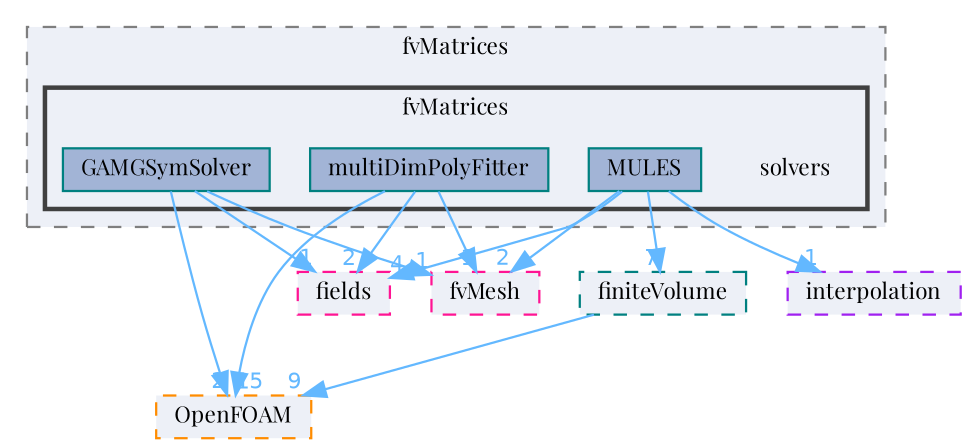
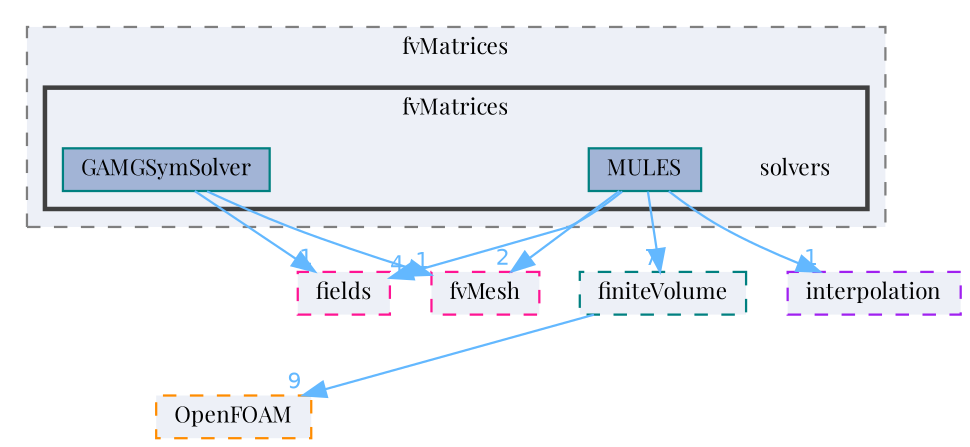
node "multiDimPolyFitter": removed
edge "GAMGSymSolver" -> "OpenFOAM": removed
